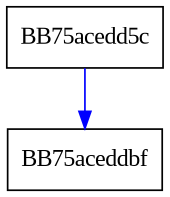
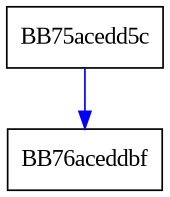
node "BB75aceddbf": label "BB75aceddbf" -> "BB76aceddbf"
